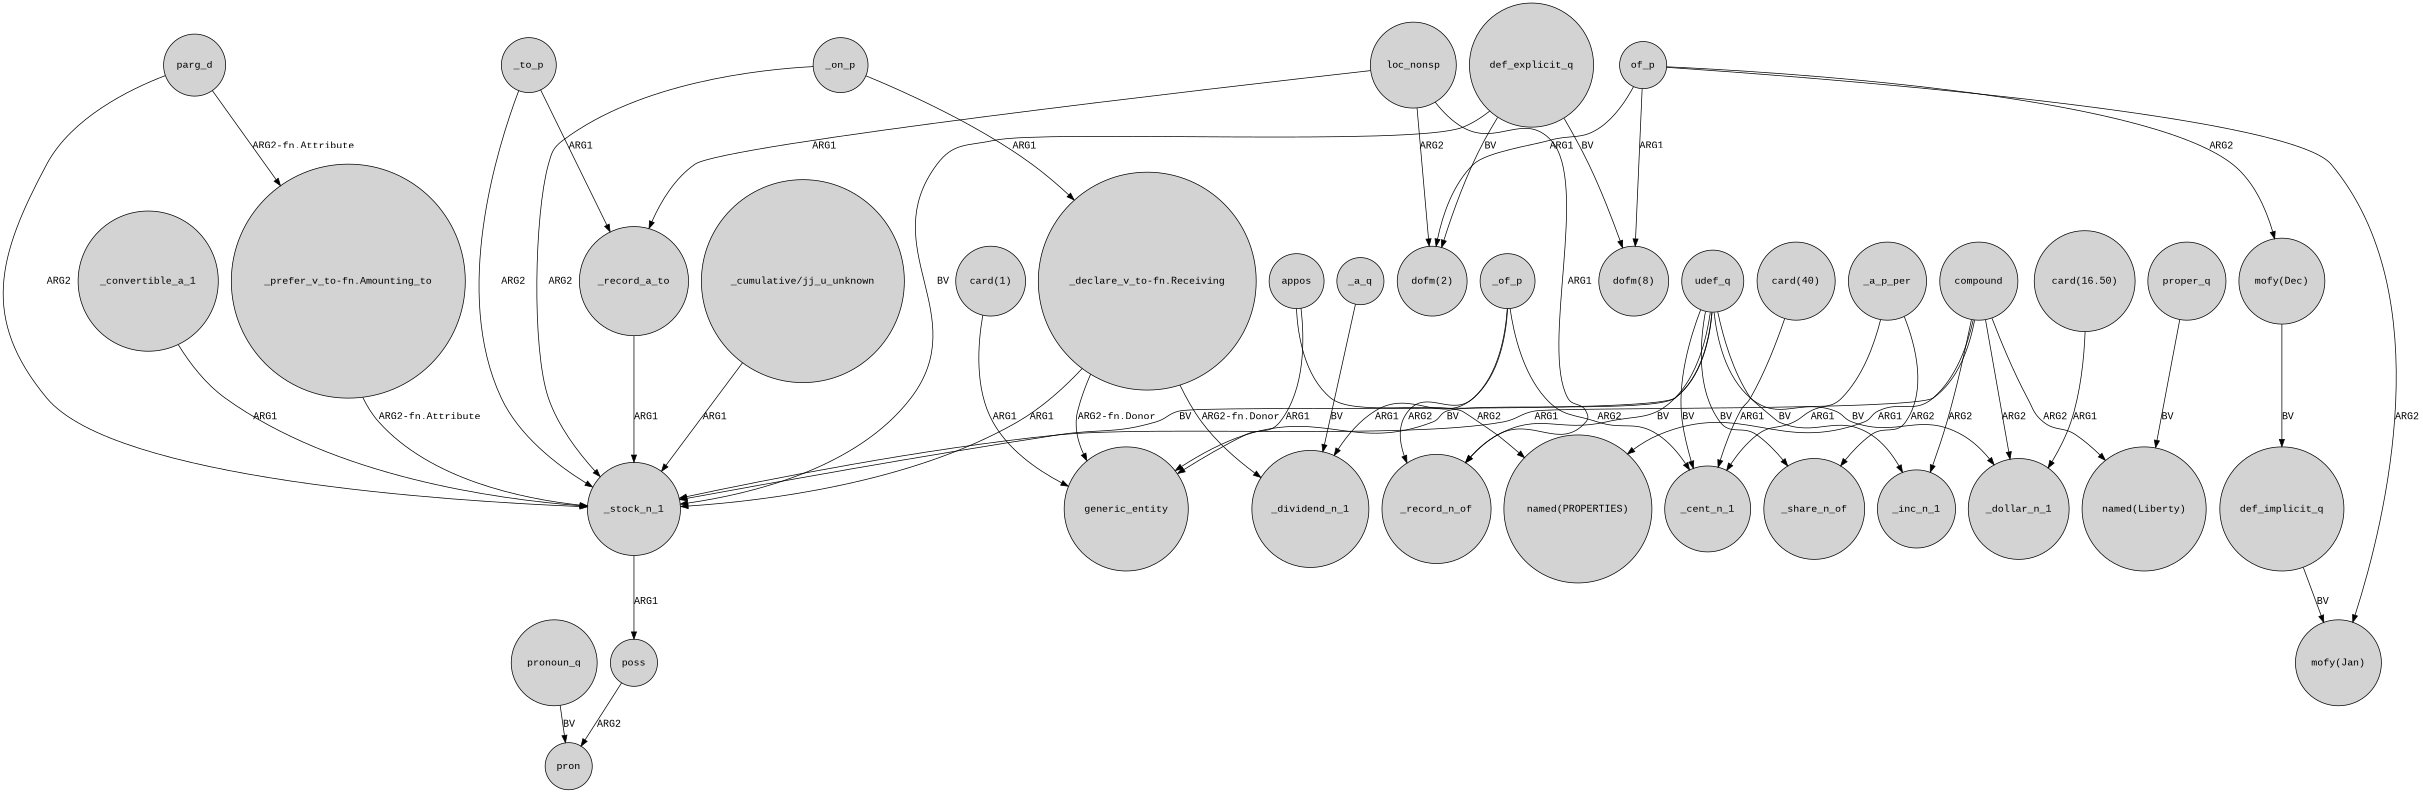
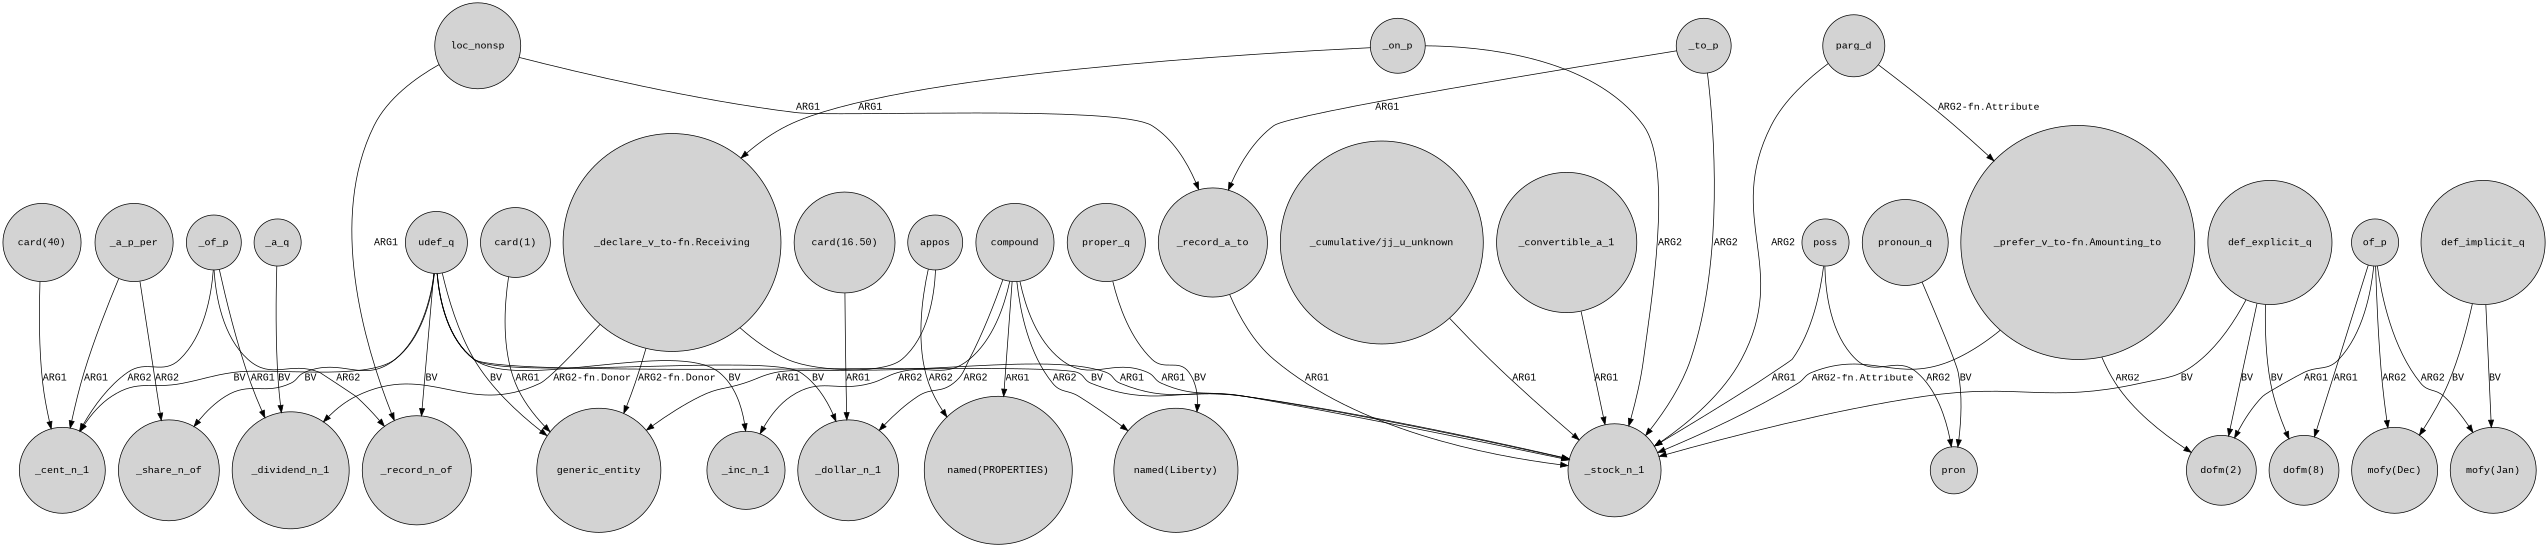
edge "loc_nonsp" -> "dofm(2)": now "_prefer_v_to-fn.Amounting_to" -> "dofm(2)"
edge "mofy(Dec)" -> "def_implicit_q": reversed
edge "_stock_n_1" -> "poss": reversed
